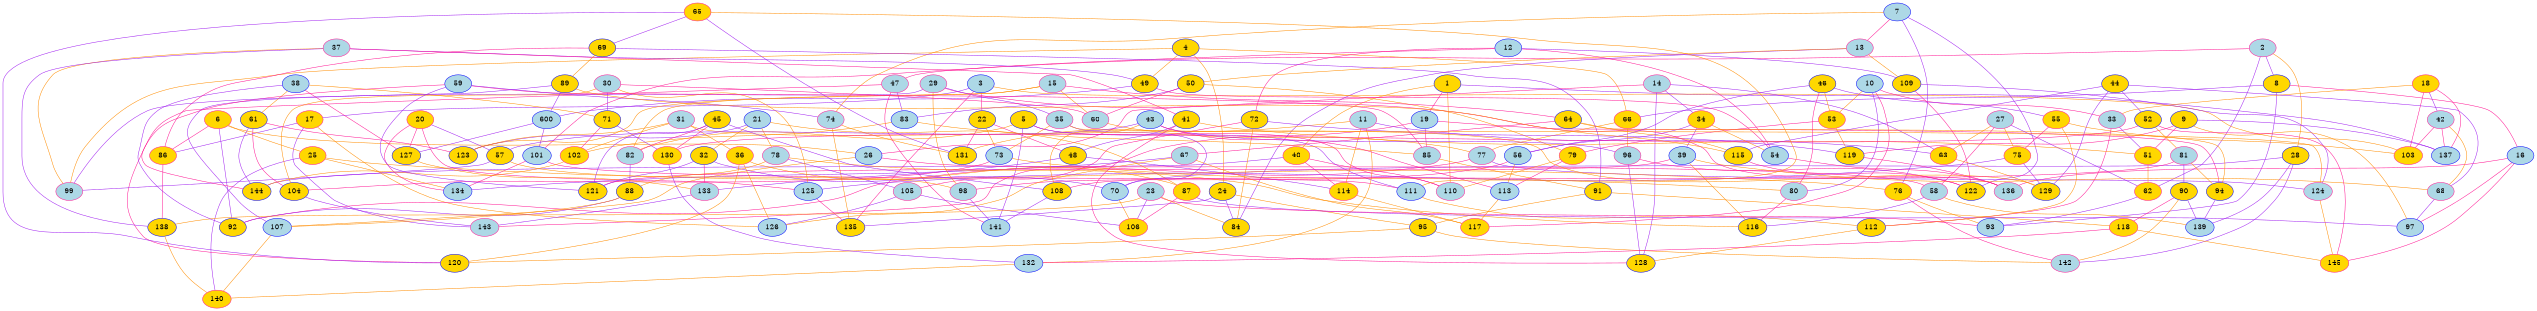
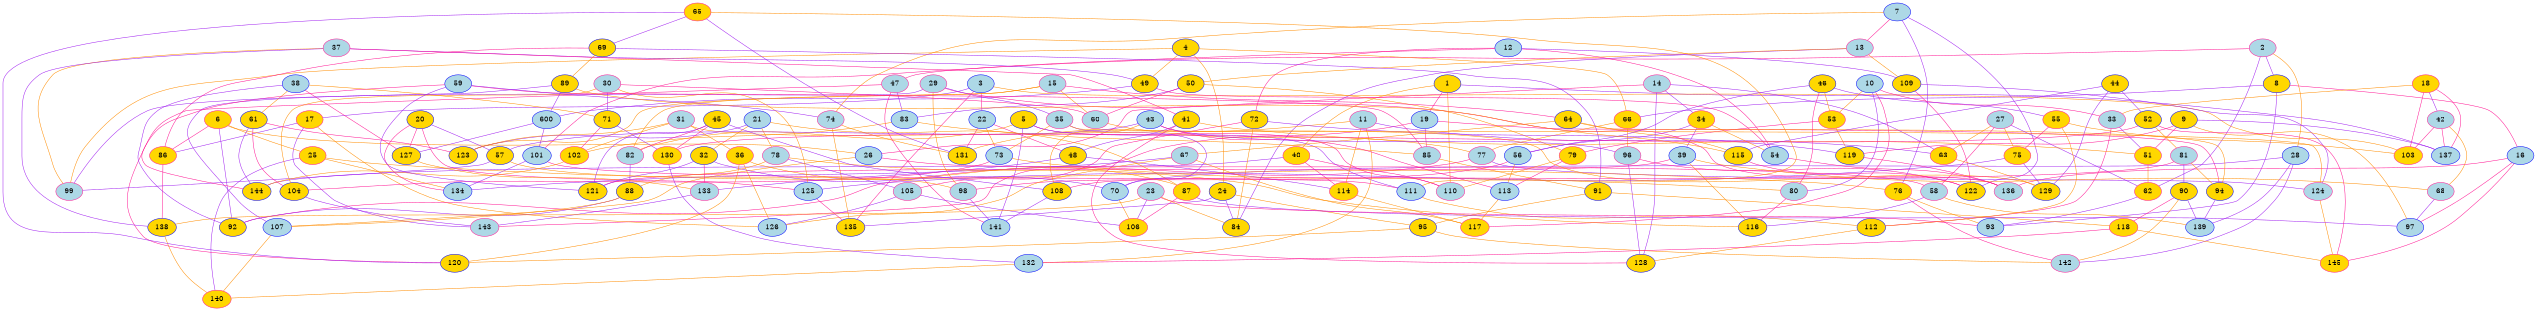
edge "44" -- "68": removed
node "20": color deeppink -> blue
node "22": fillcolor gold -> lightblue
edge "64" -- "67": color deeppink -> darkorange
node "28": fillcolor gold -> lightblue
edge "101" -- "134": color deeppink -> purple
